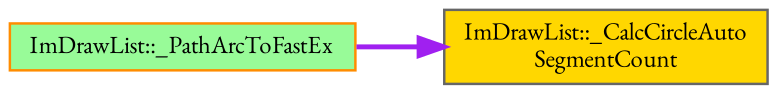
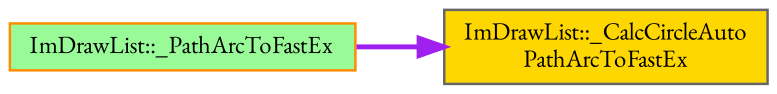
node "ImDrawList::_CalcCircleAuto SegmentCount": label "ImDrawList::_CalcCircleAuto SegmentCount" -> "ImDrawList::_CalcCircleAuto PathArcToFastEx"
